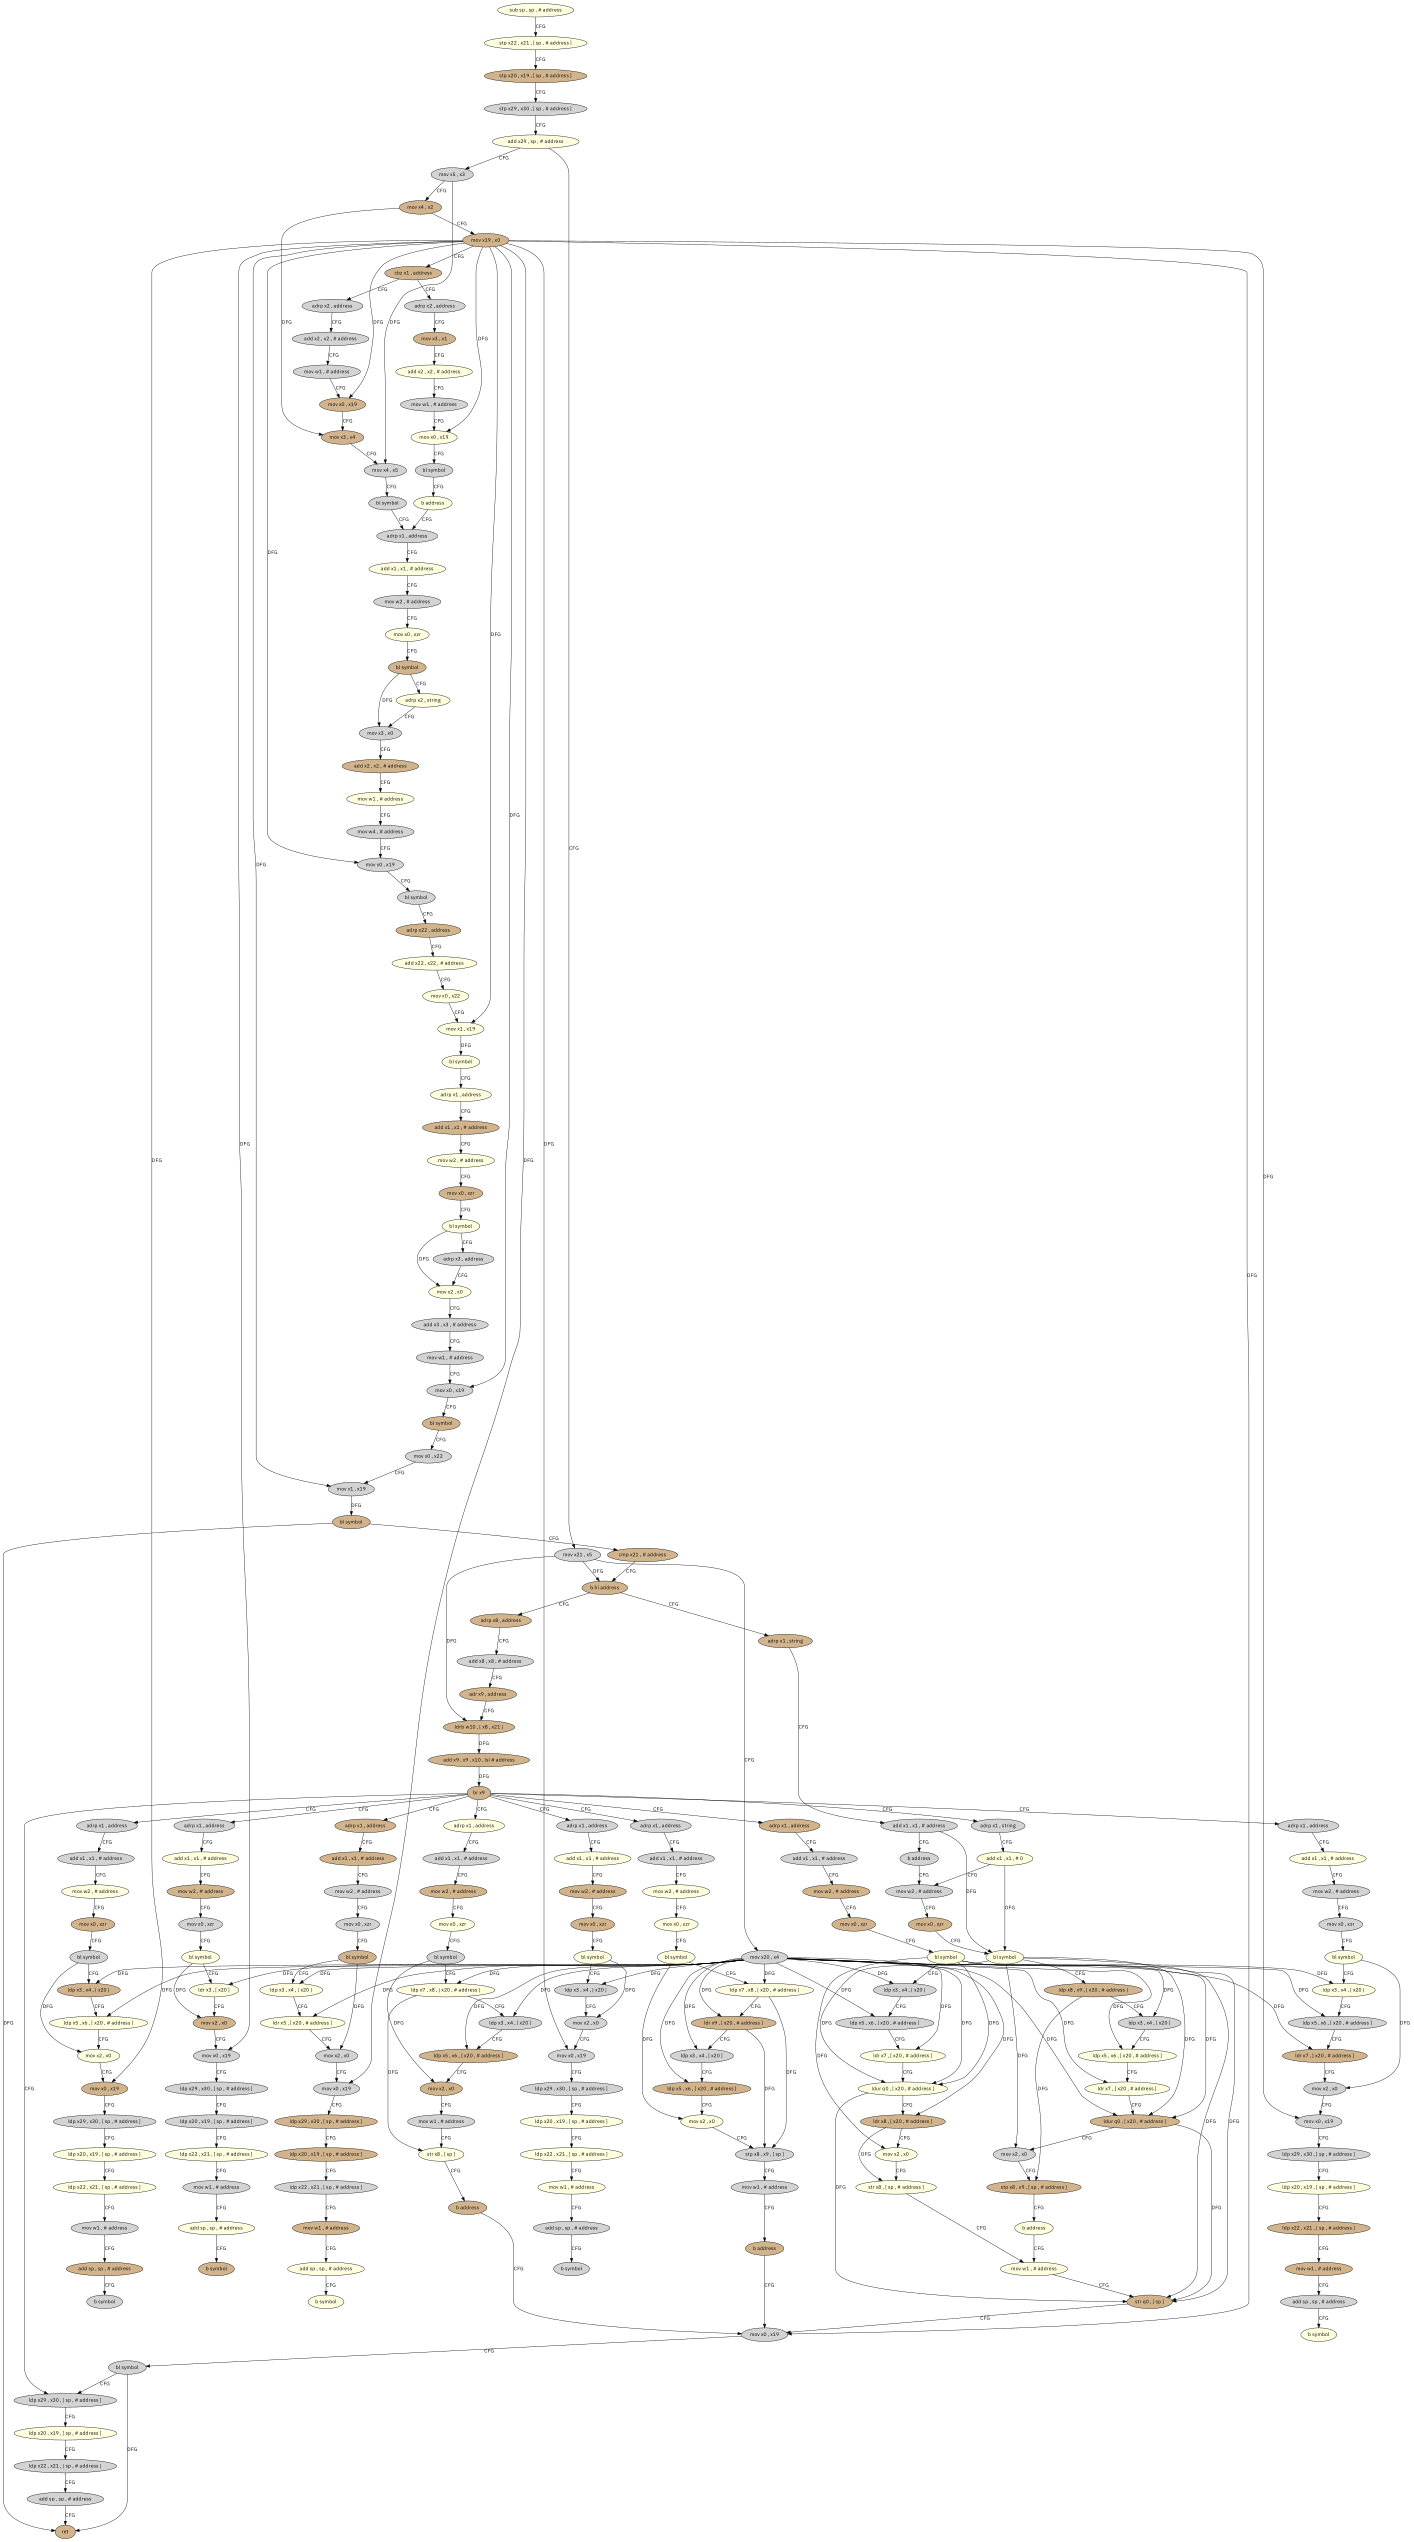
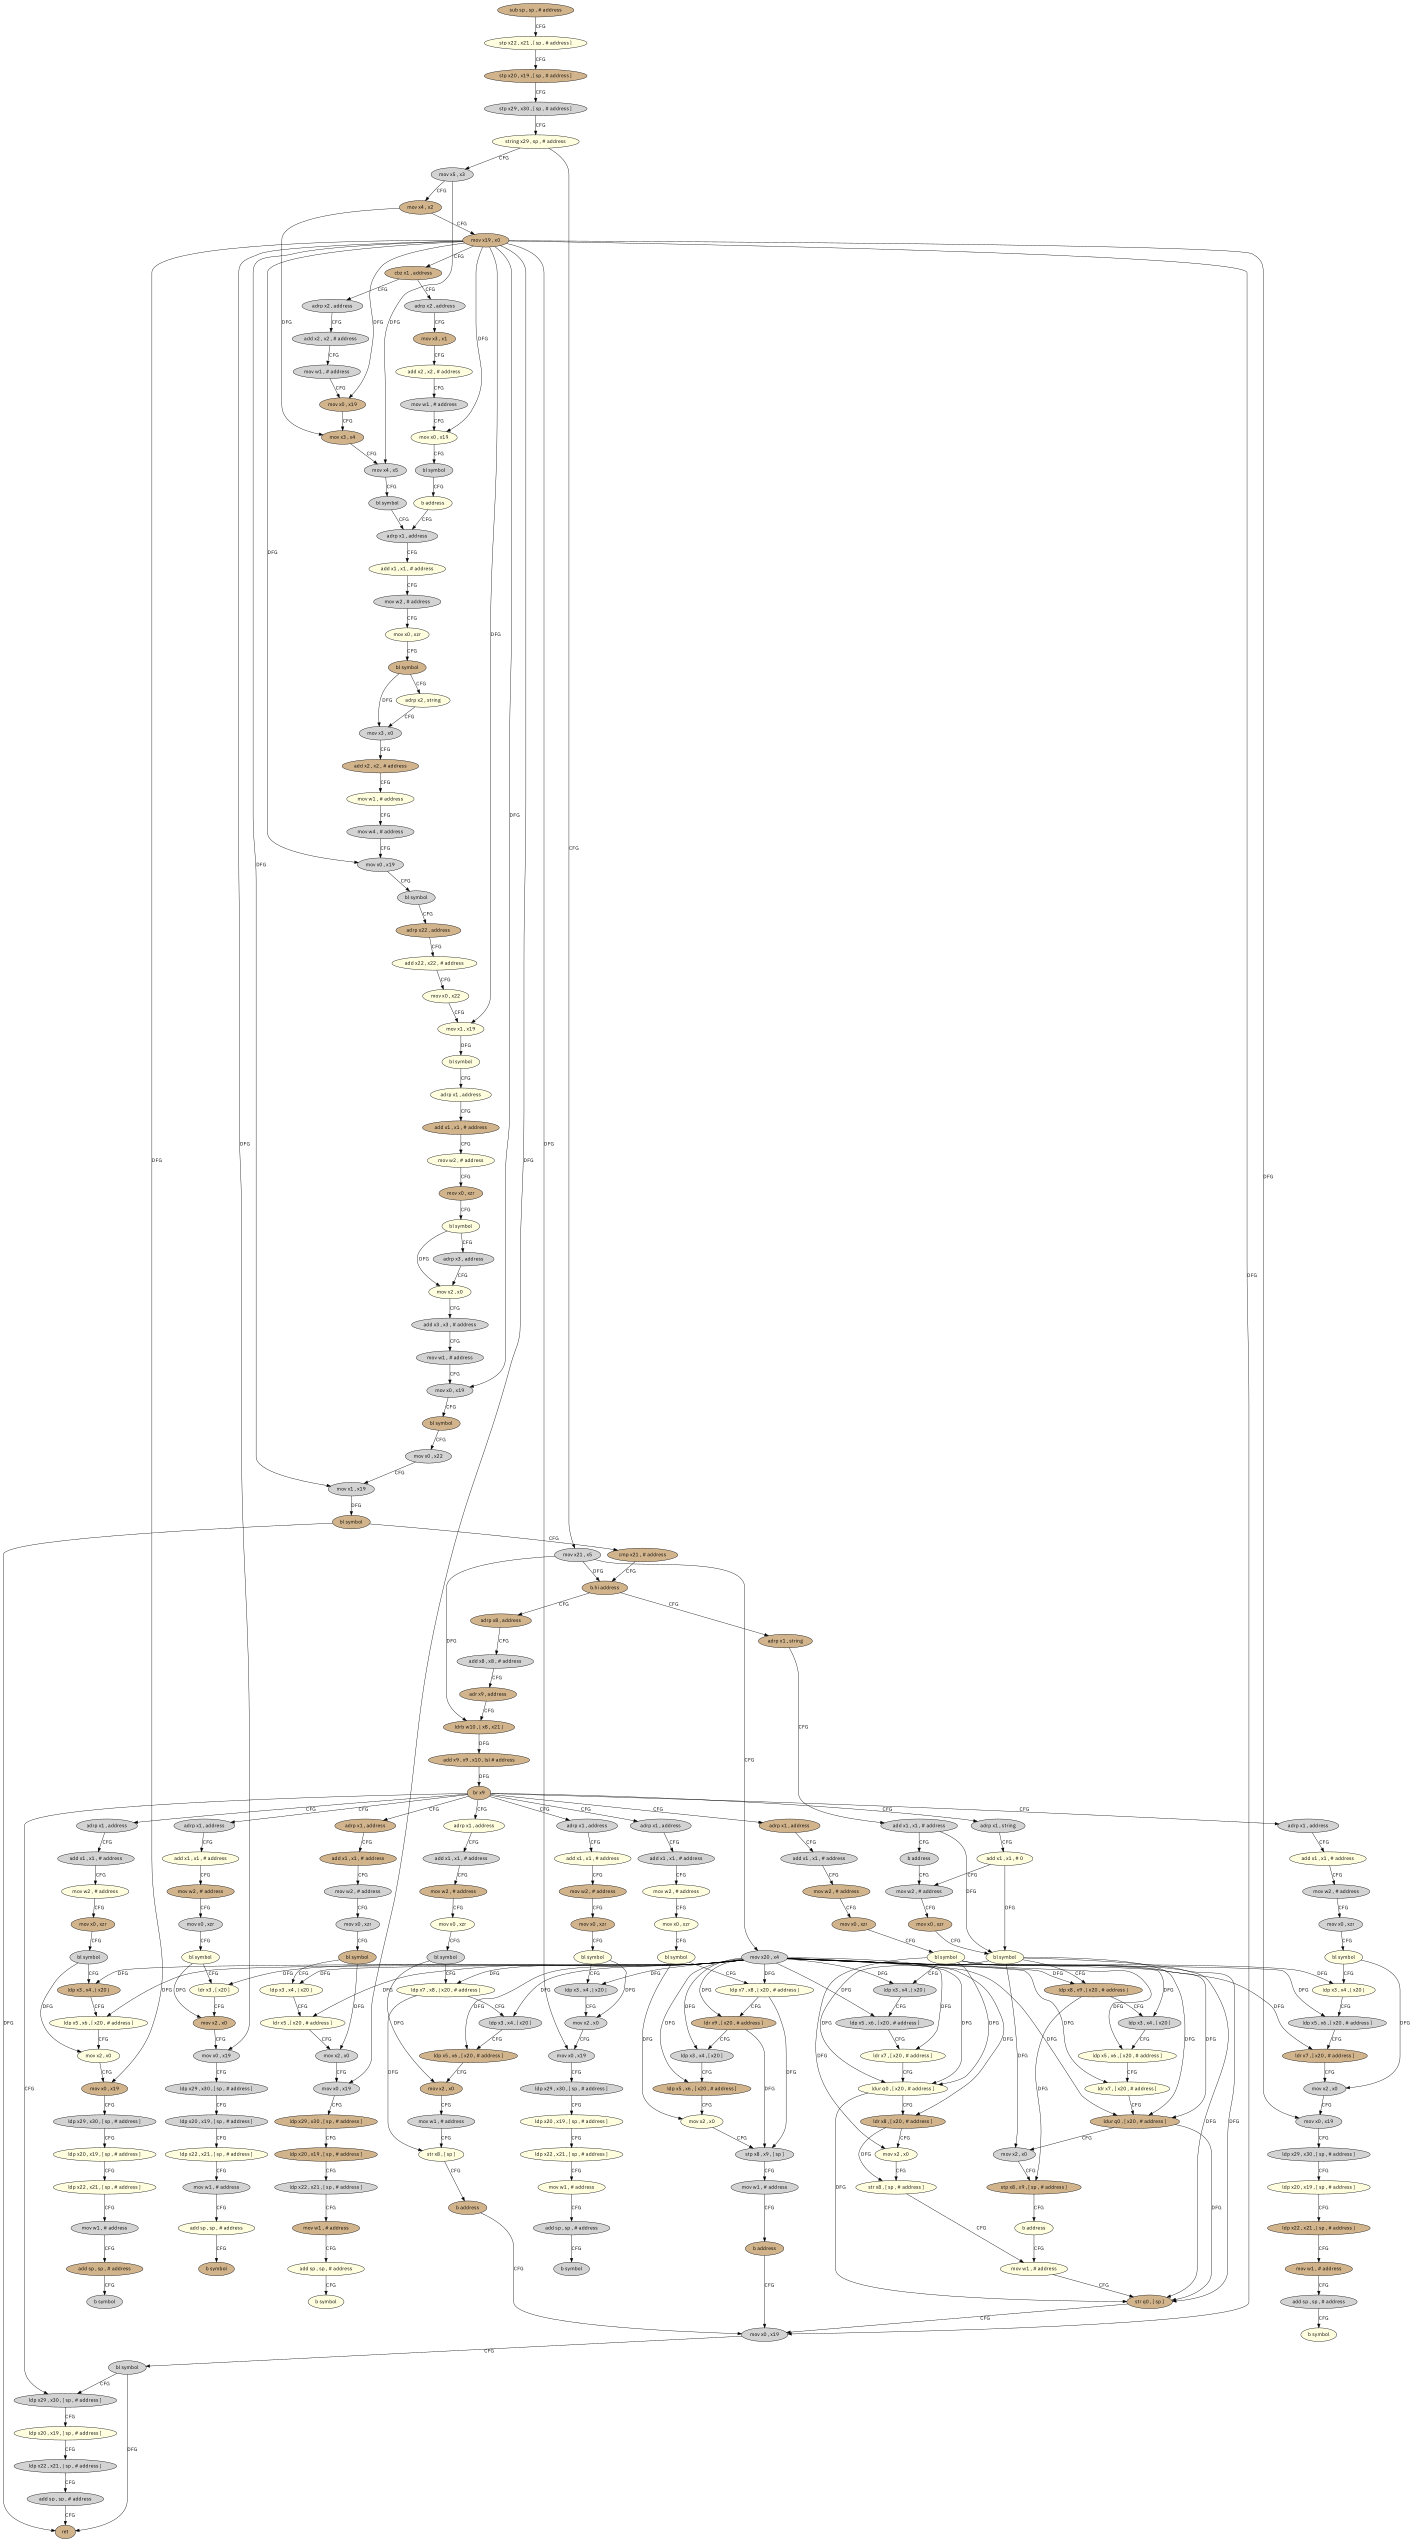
node "sub sp , sp , # address": fillcolor lightyellow -> tan
node "add x29 , sp , # address": label "add x29 , sp , # address" -> "string x29 , sp , # address"
edge "mov x20 , x4" -> "ldp x8 , x9 , [ x20 , # address ]": added, label "DFG"
